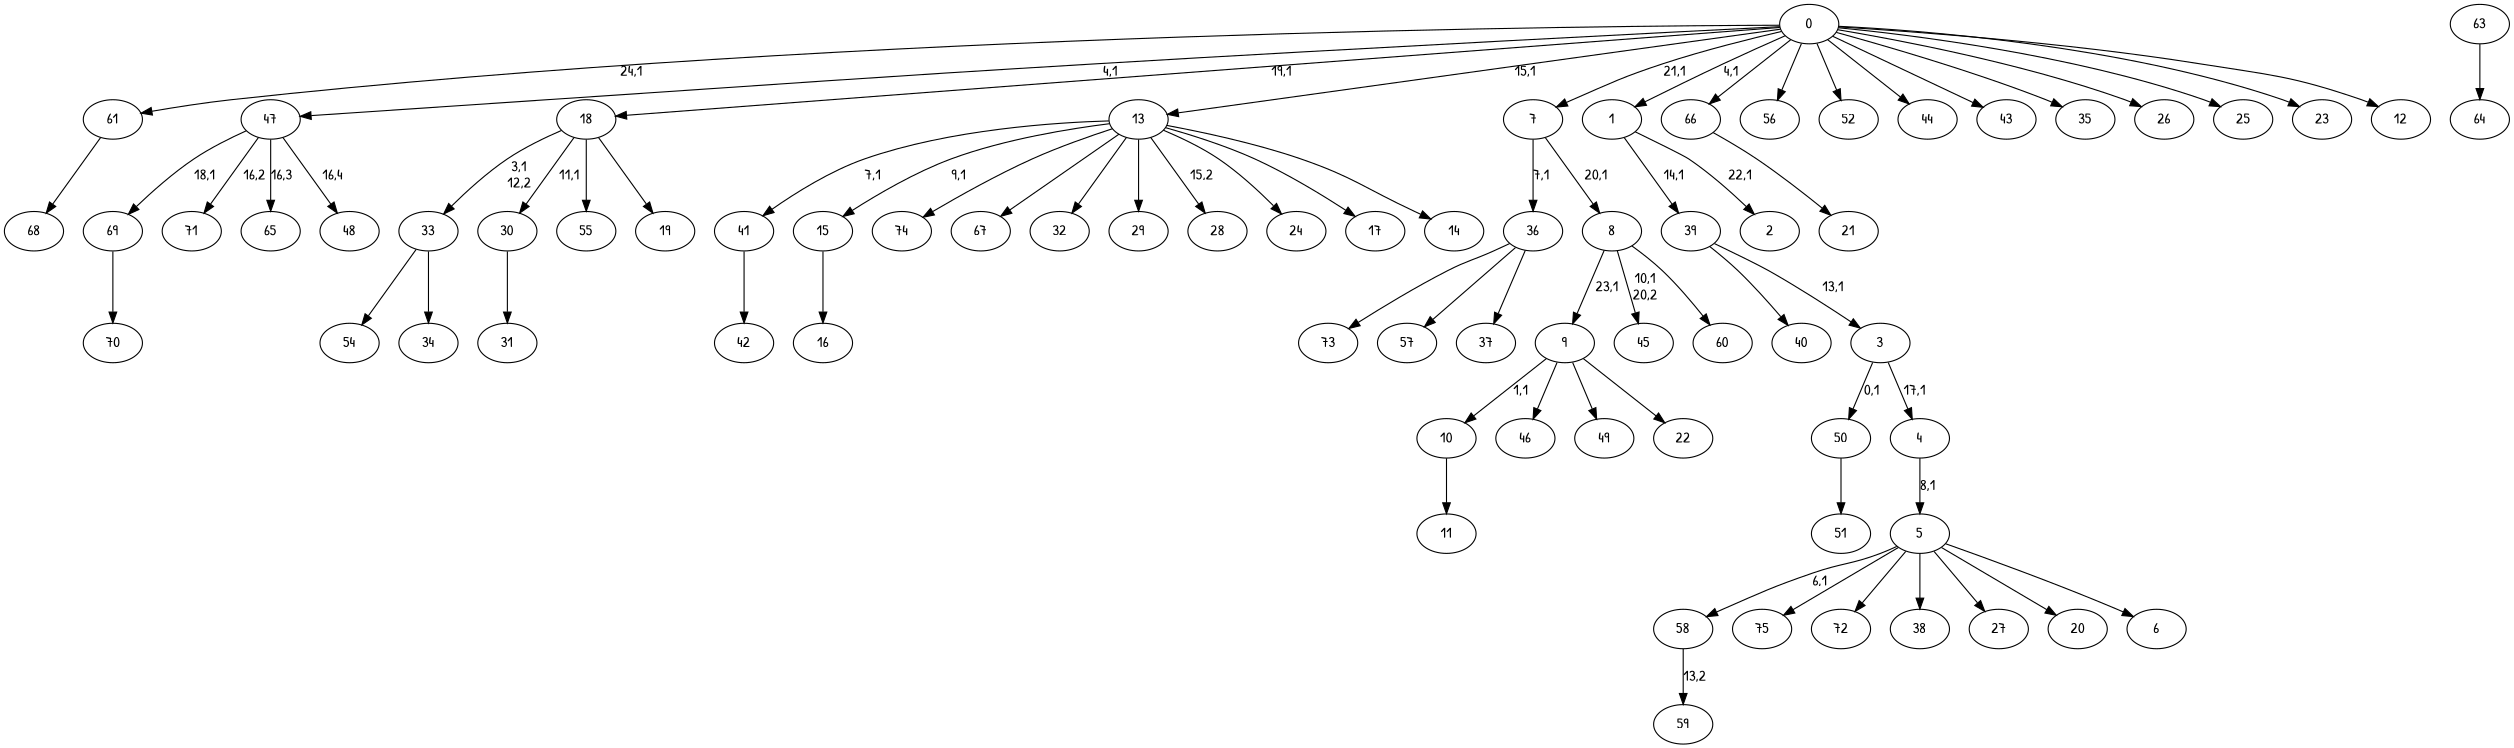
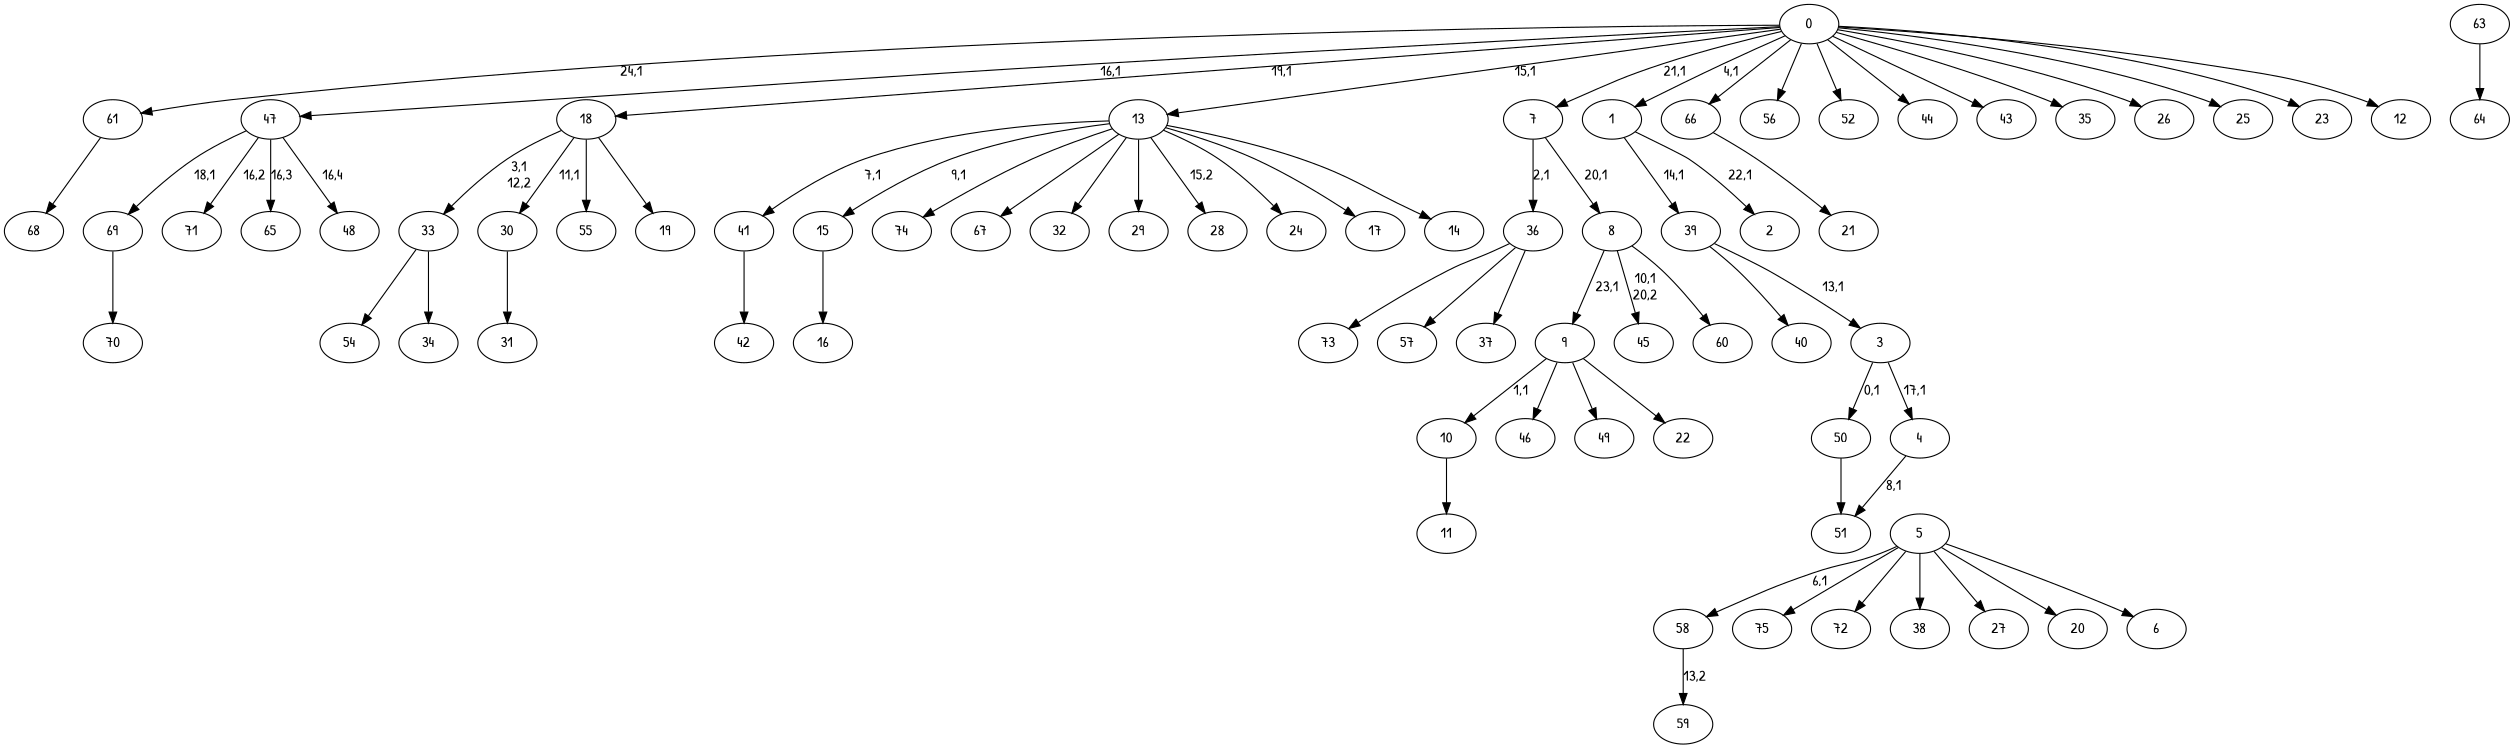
edge "0" -> "47": label "4,1" -> "16,1"
edge "7" -> "36": label "7,1" -> "2,1"
edge "4" -> "5": now "4" -> "51"
